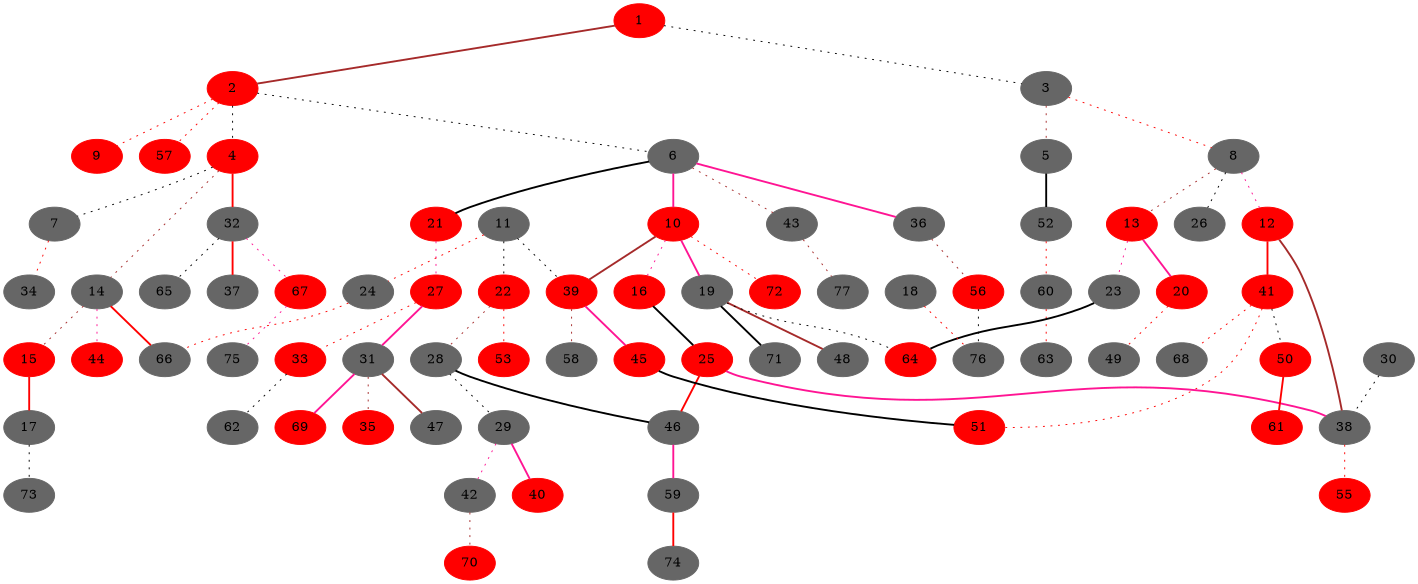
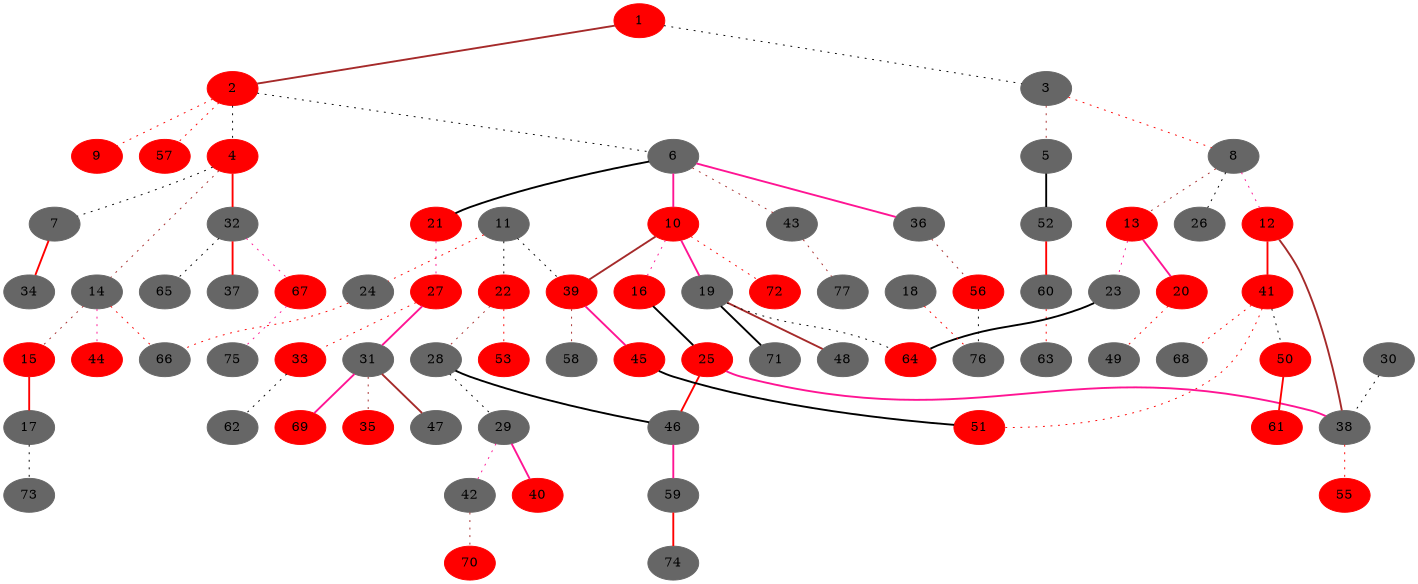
edge "7" -- "34": style dotted -> bold
edge "52" -- "60": style dotted -> bold
edge "14" -- "66": style bold -> dotted
